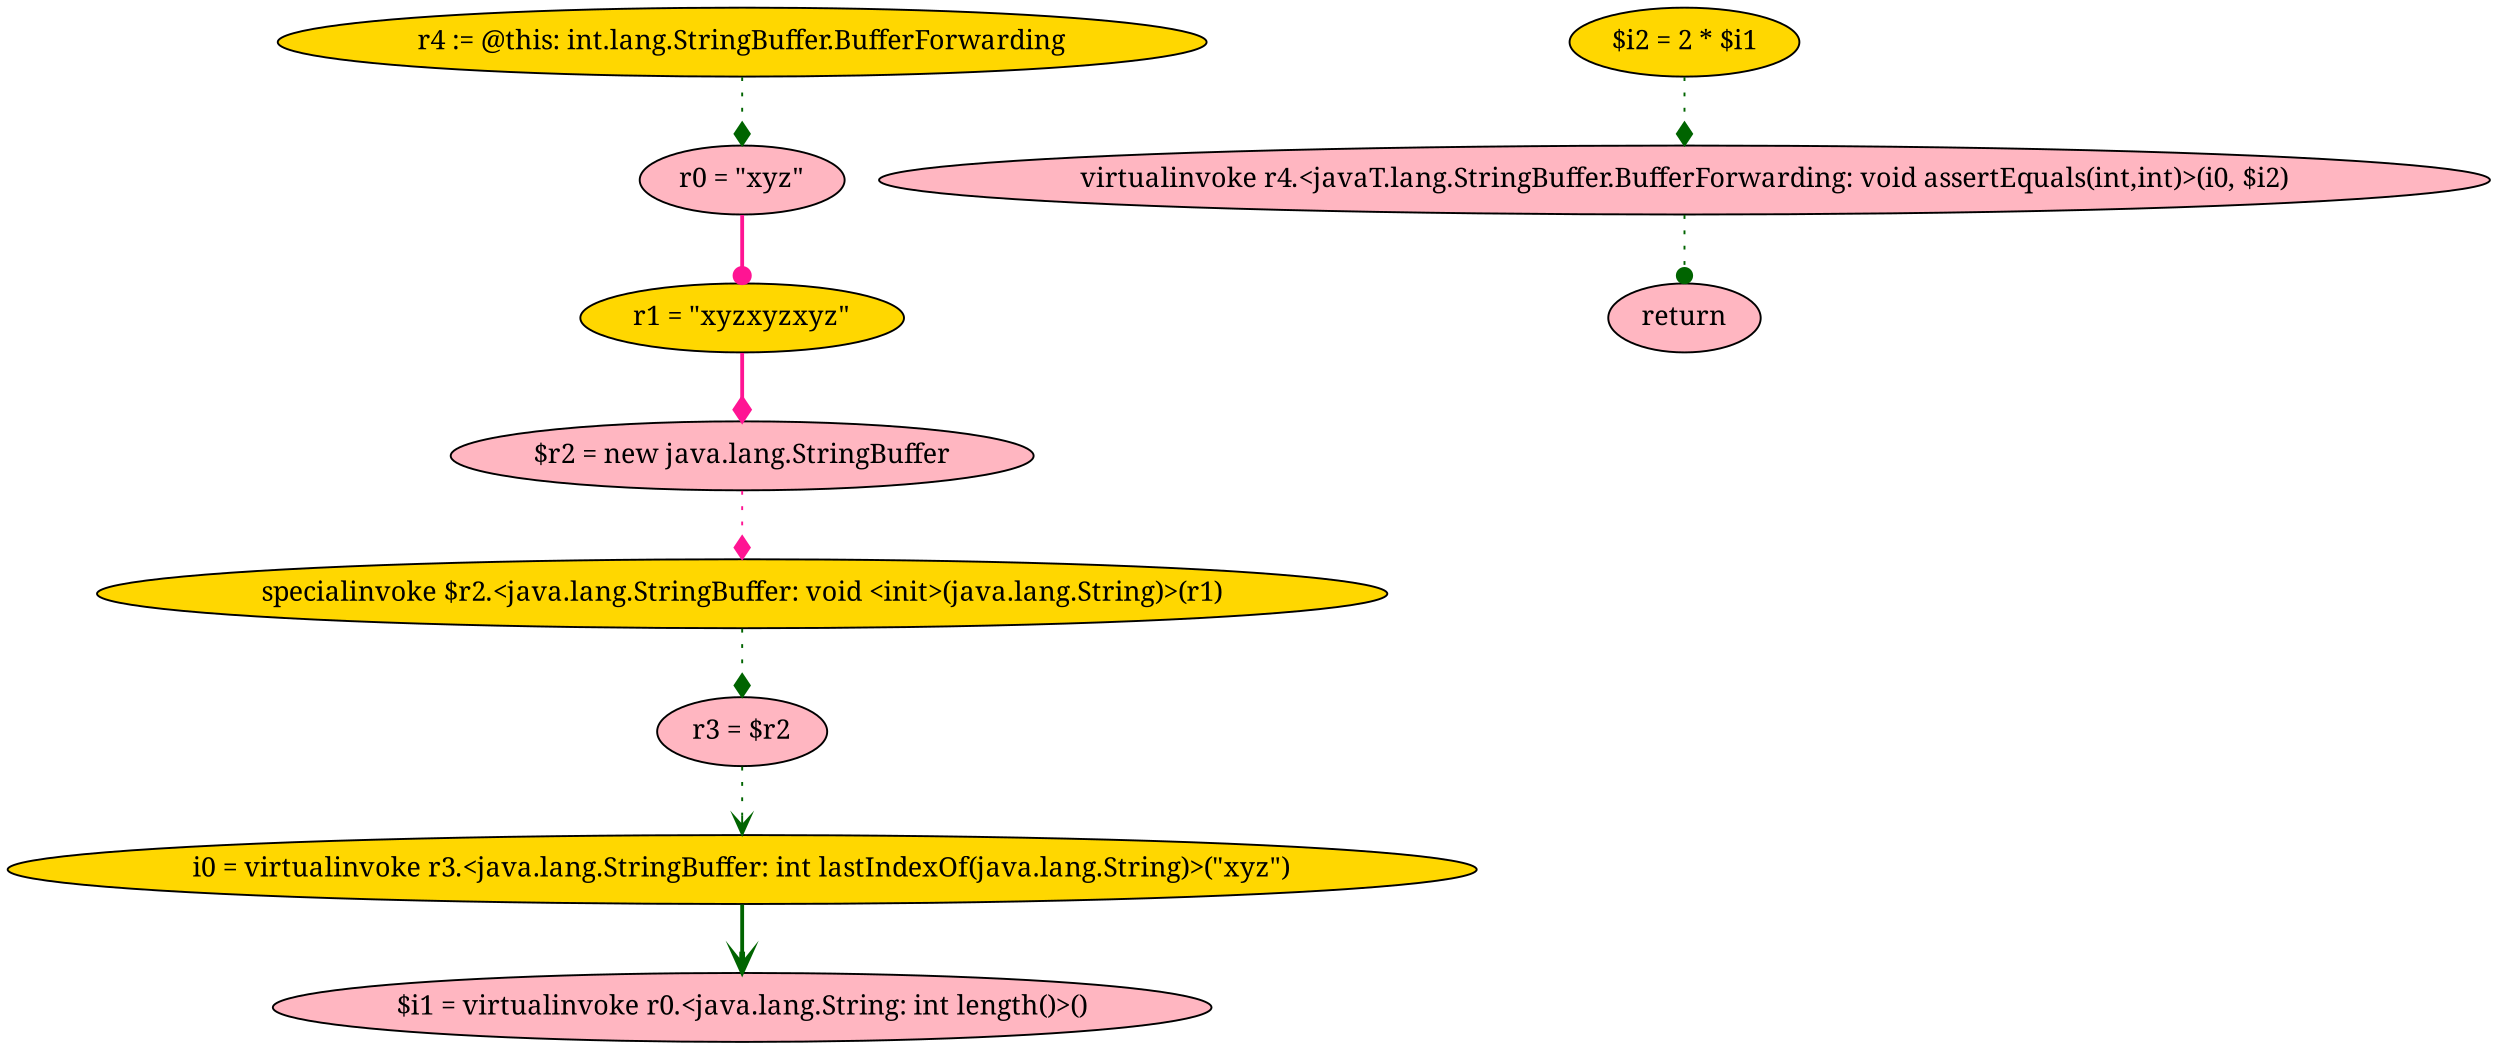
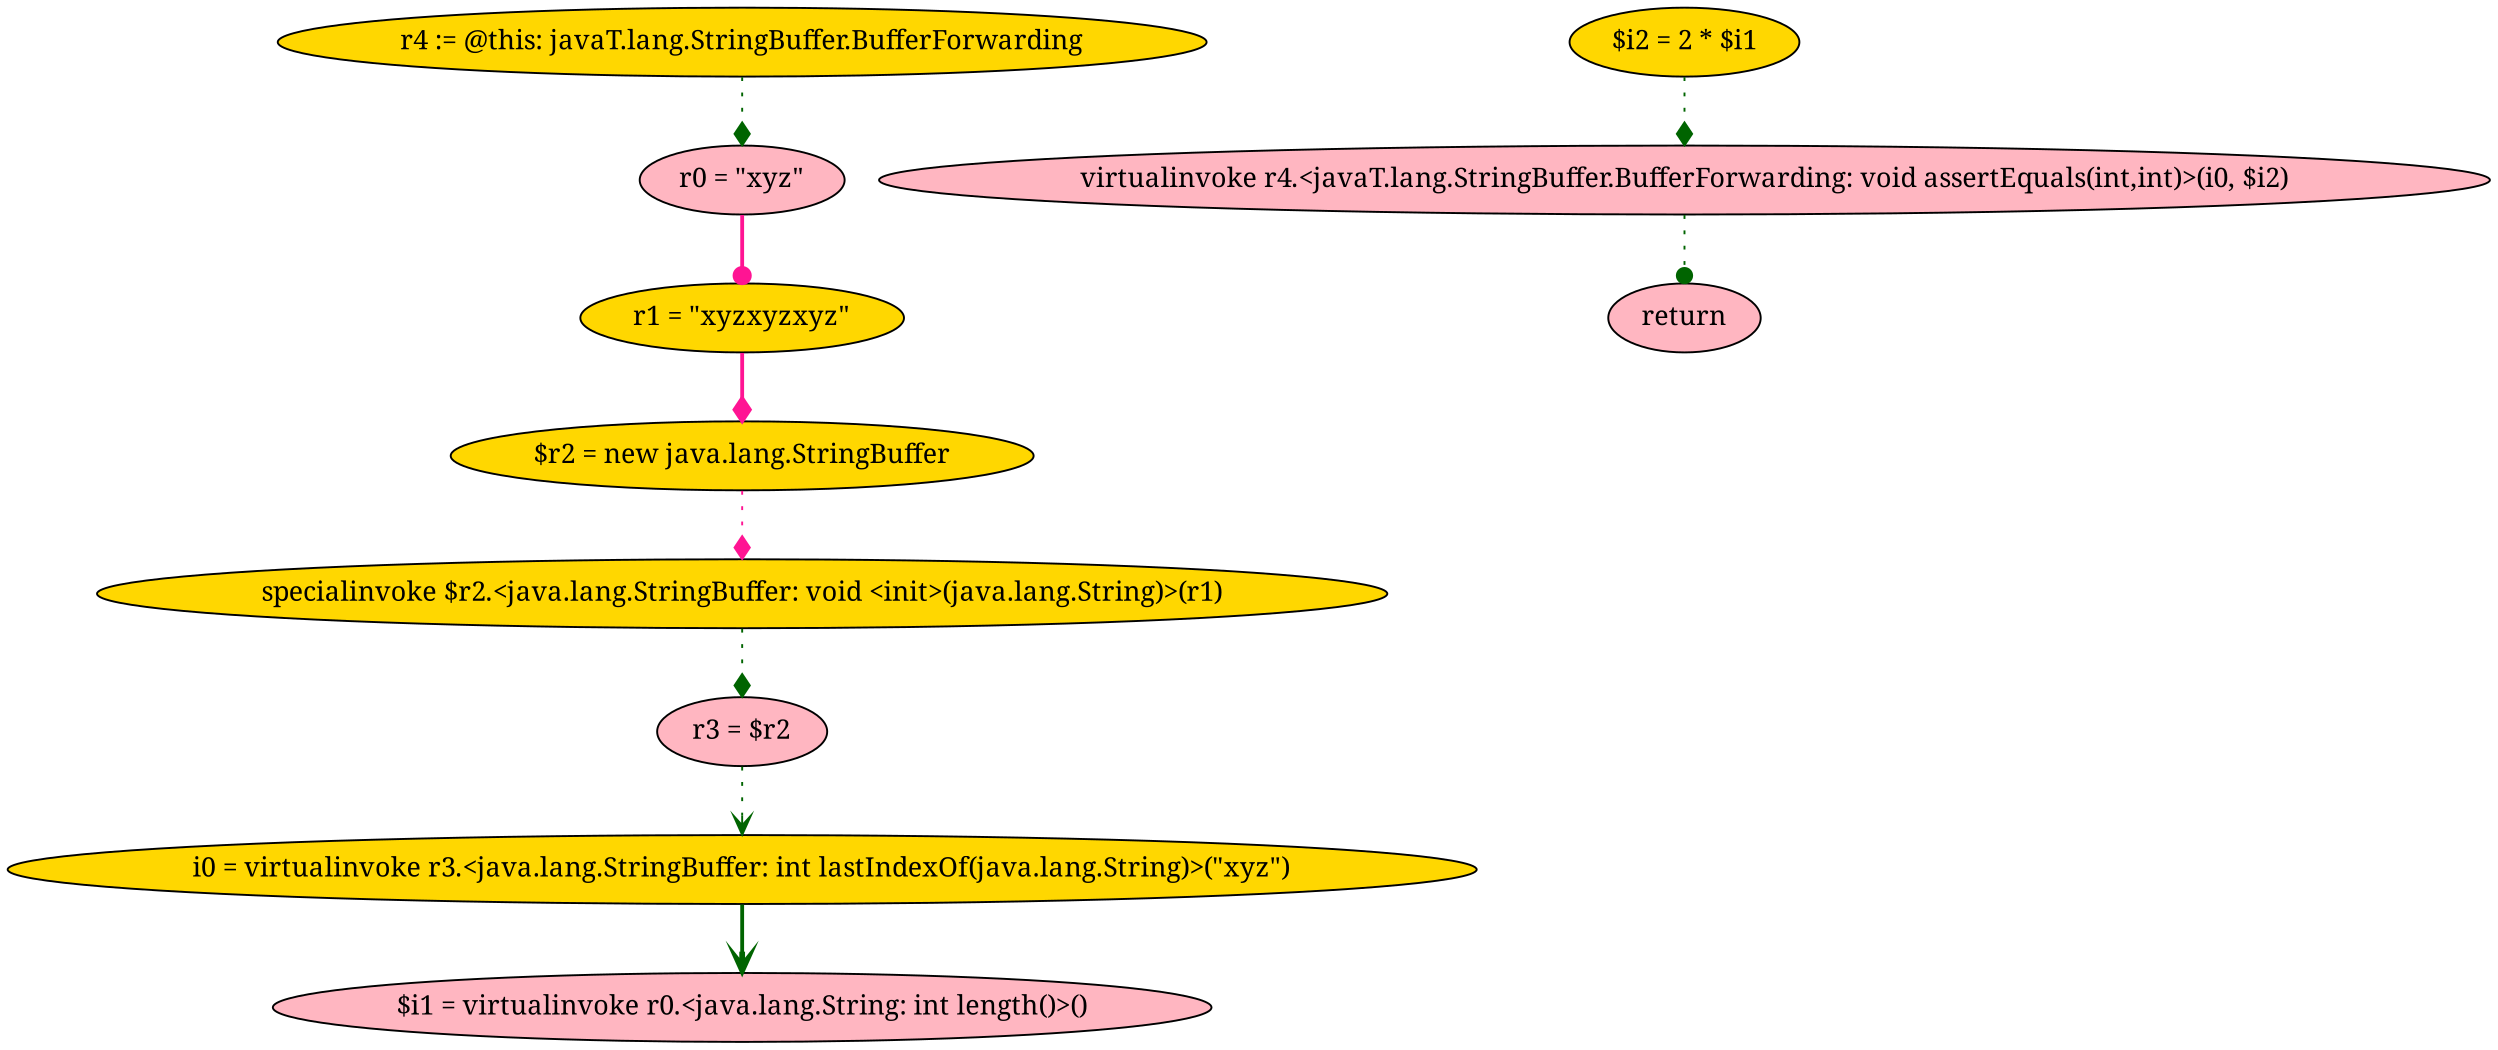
node "r4 := @this: int.lang.StringBuffer.BufferForwarding": label "r4 := @this: int.lang.StringBuffer.BufferForwarding" -> "r4 := @this: javaT.lang.StringBuffer.BufferForwarding"
node "$r2 = new java.lang.StringBuffer": fillcolor lightpink -> gold
